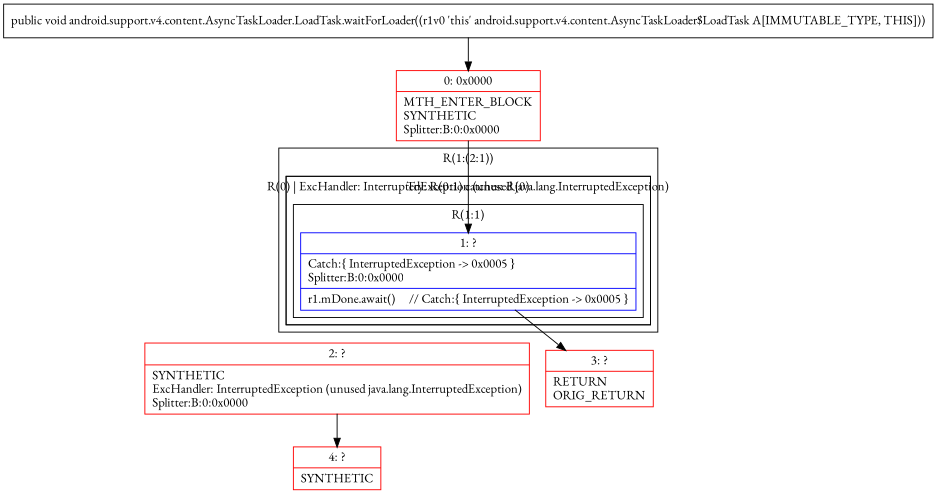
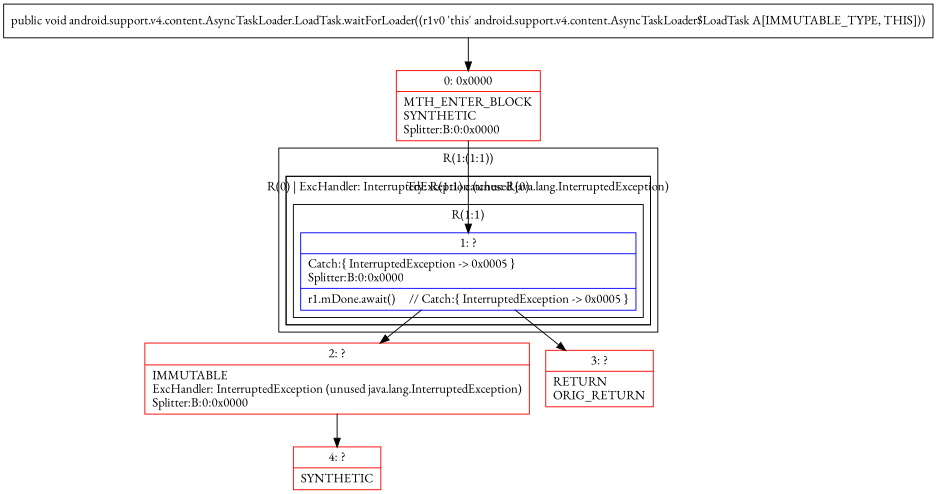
cluster "R(1:(2:1))": label "R(1:(2:1))" -> "R(1:(1:1))"
cluster "Try: R(0:1) catches: R(0)": label "Try: R(0:1) catches: R(0)" -> "Try: R(1:1) catches: R(0)"
edge "1: ?" -> "2: ?": added
node "2: ?": text "SYNTHETIC" -> "IMMUTABLE"
